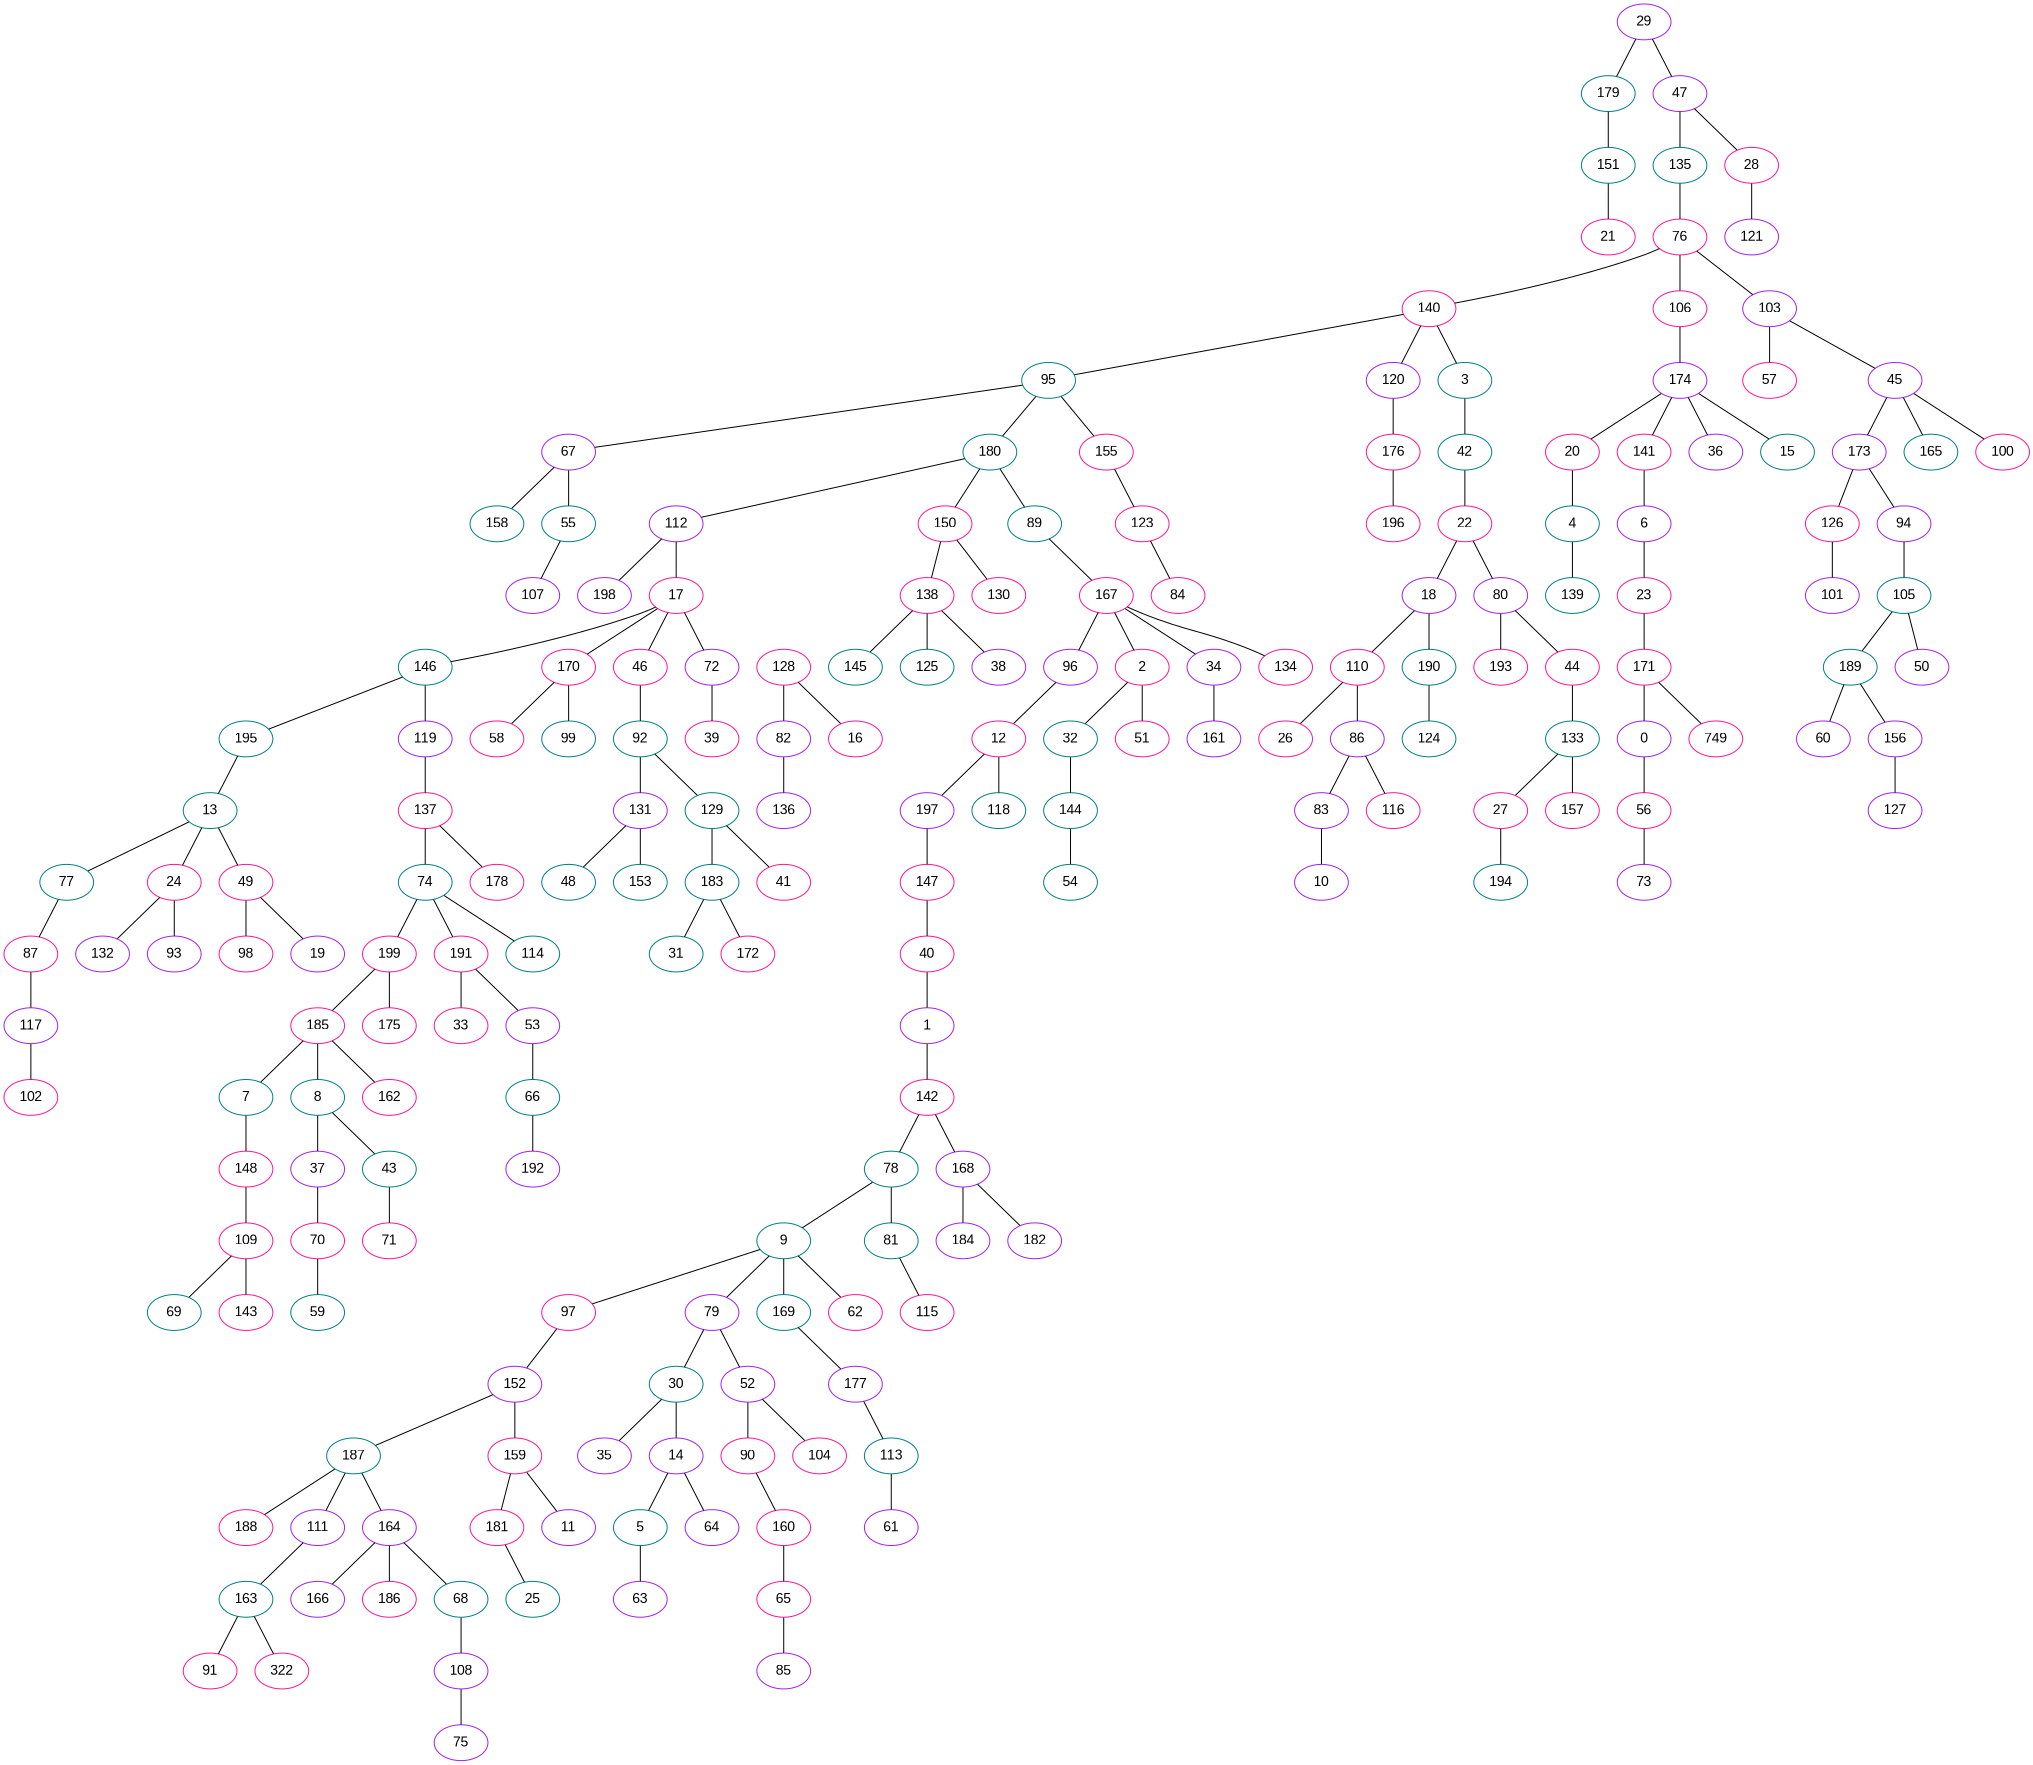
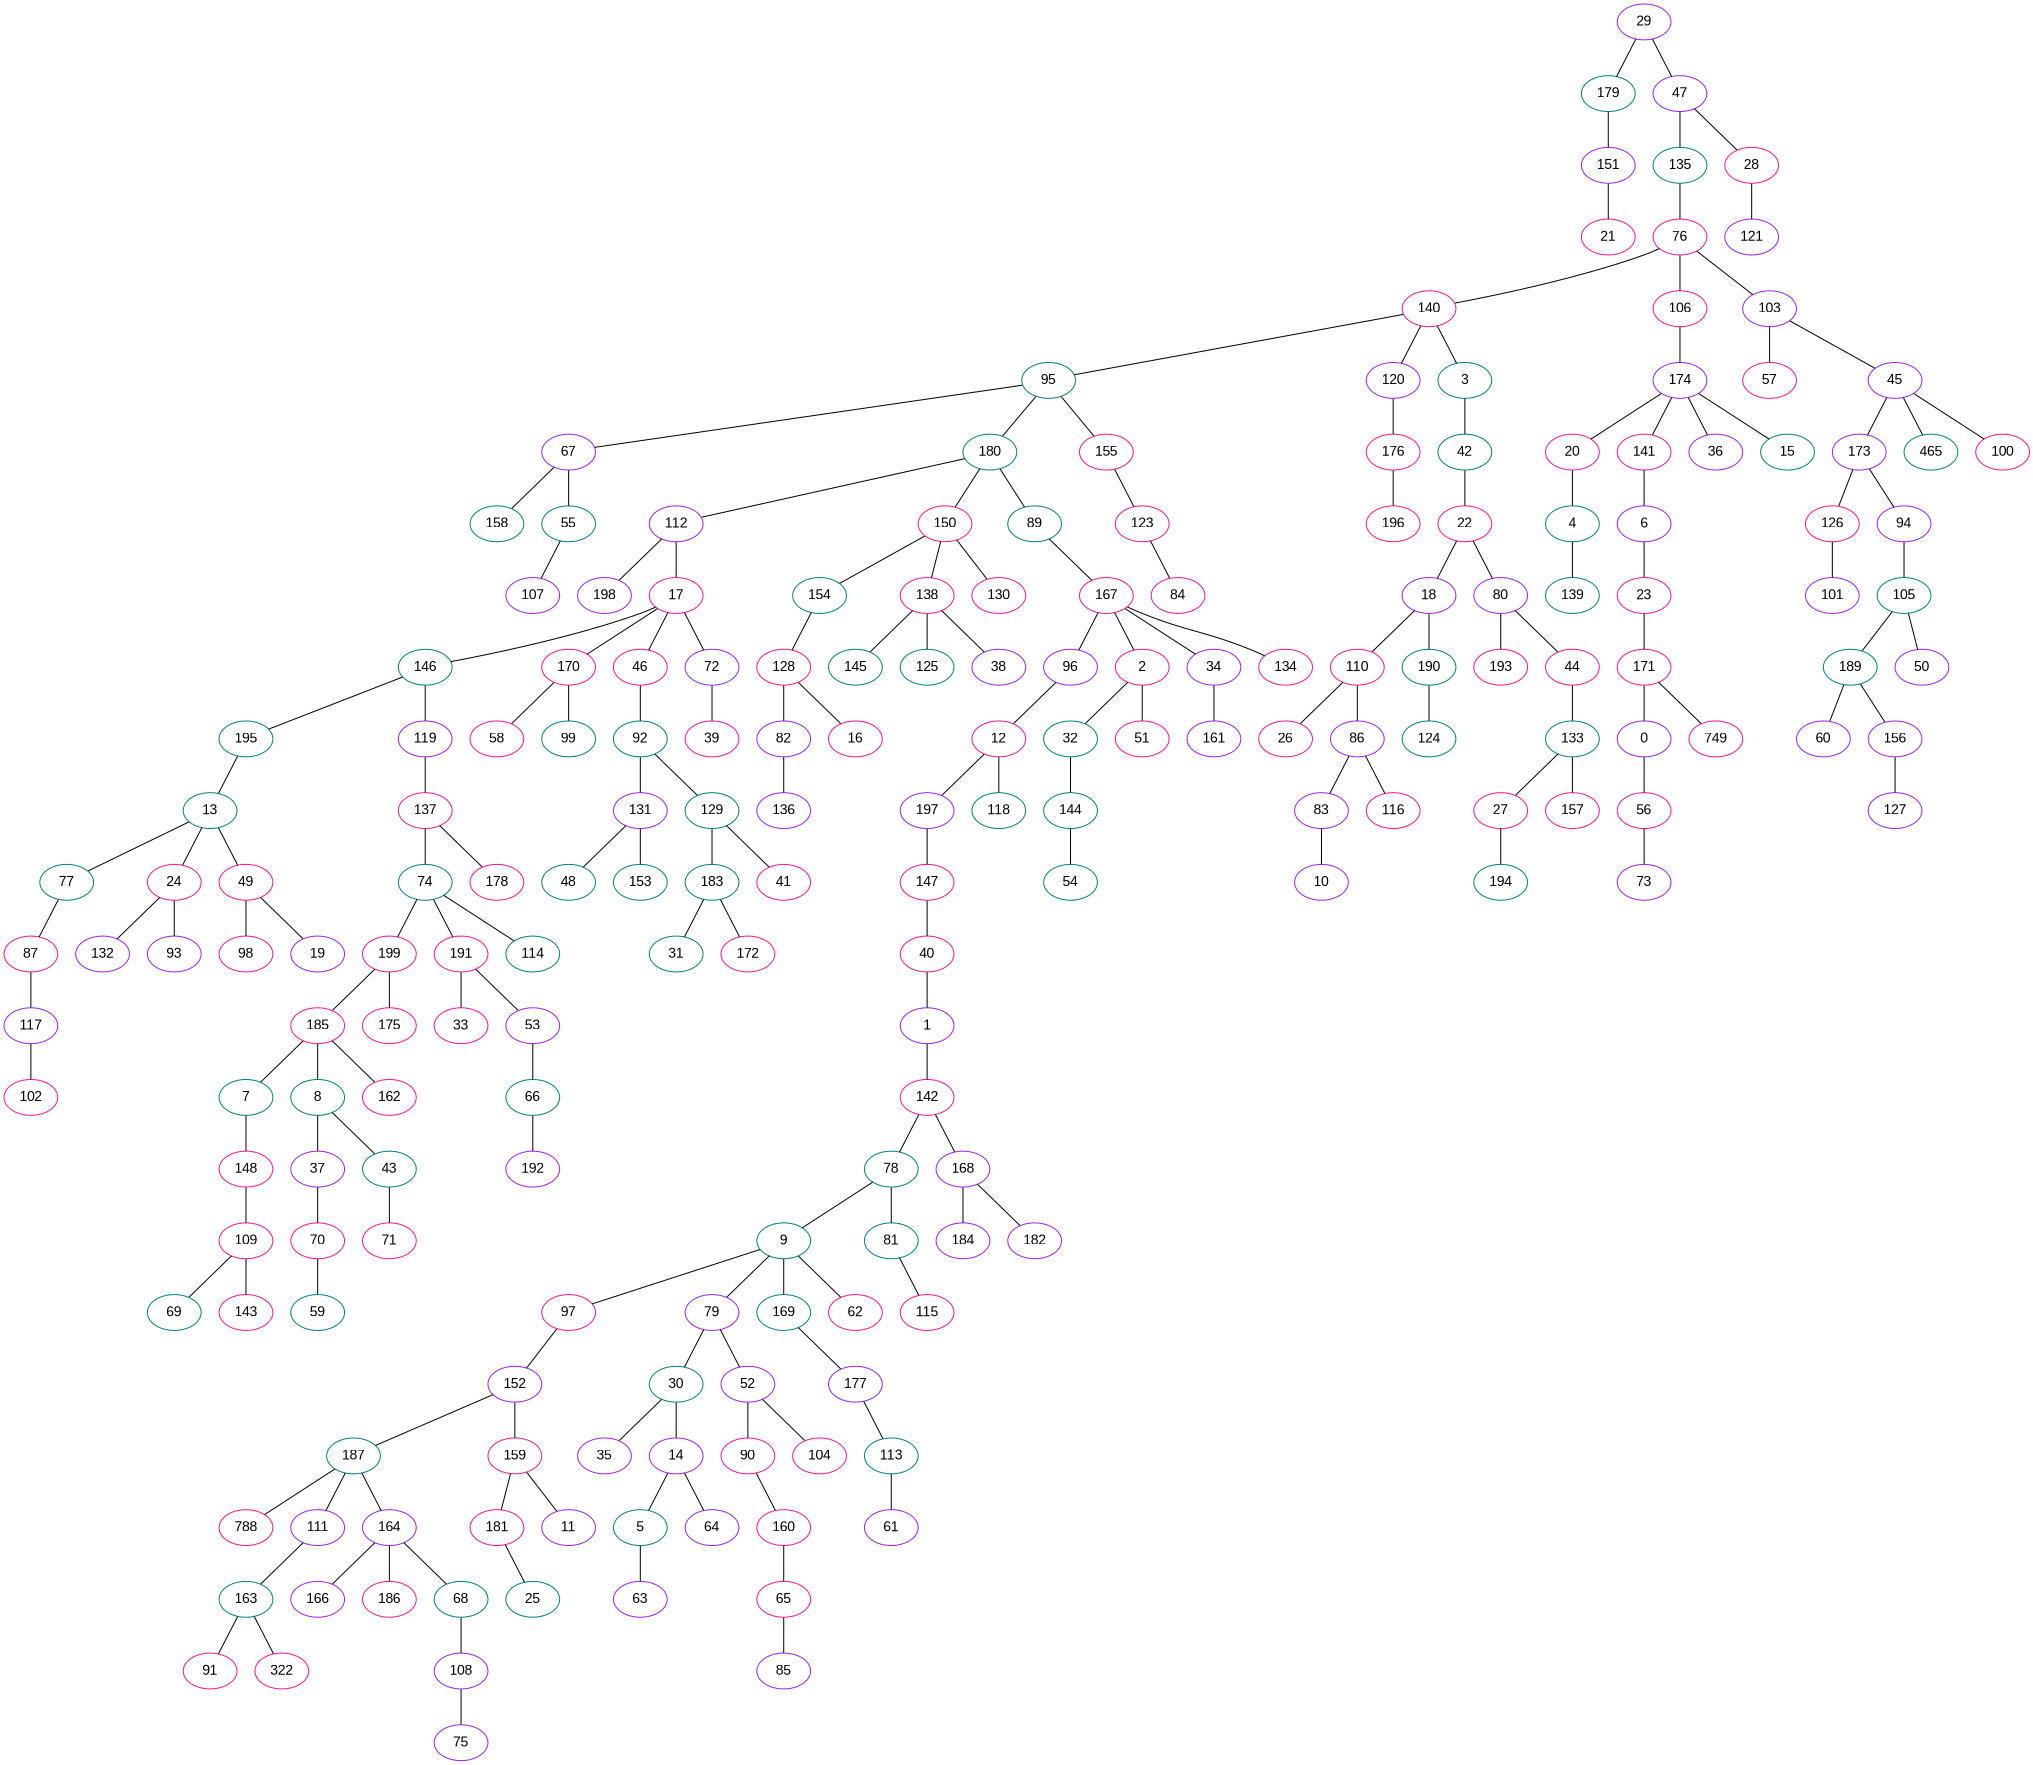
node "151": color teal -> purple
node "165": label "165" -> "465"
node "154": added
node "188": label "188" -> "788"
